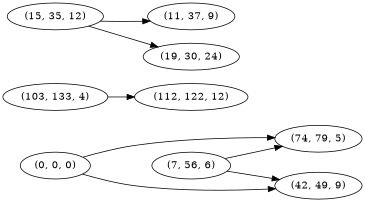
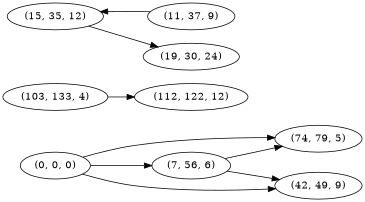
edge "(15, 35, 12)" -> "(11, 37, 9)": reversed
edge "(0, 0, 0)" -> "(7, 56, 6)": added
